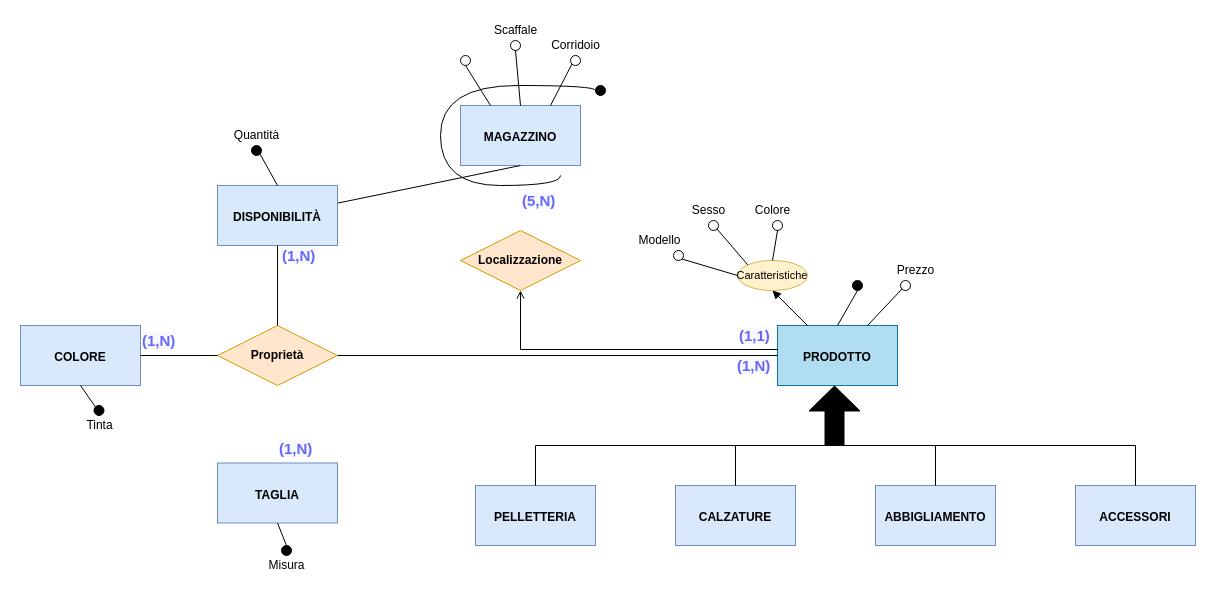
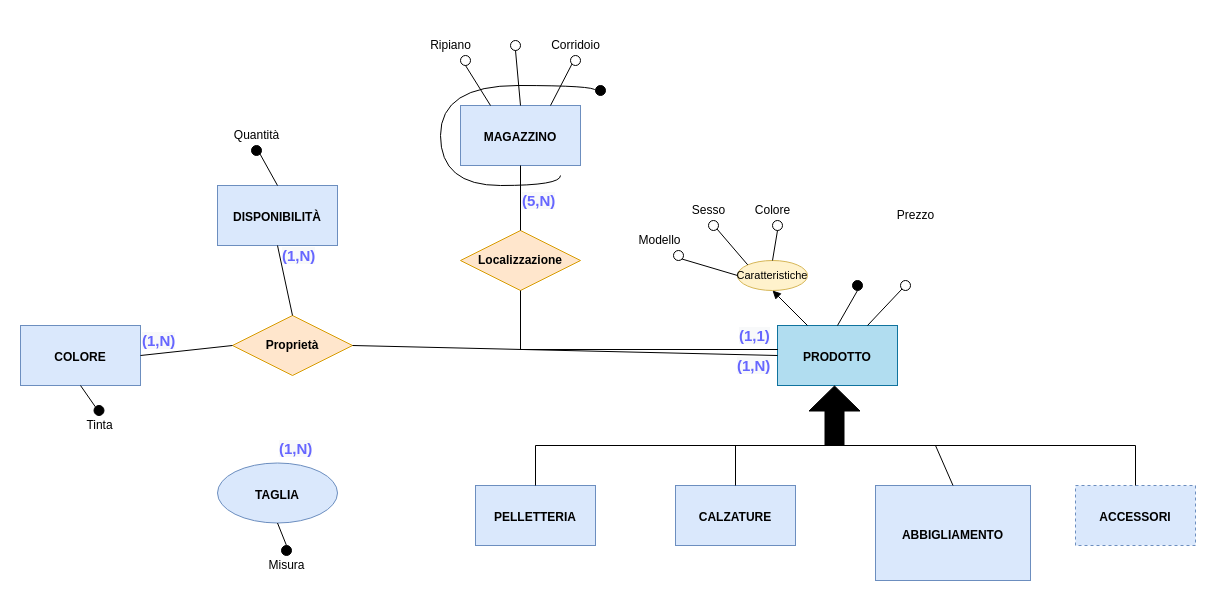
node "Scaffale": removed
node "Ripiano": added
edge "MAGAZZINO" -- "DISPONIBILITÀ": now "MAGAZZINO" -- "Localizzazione"
node "Prezzo": moved (916, 271) -> (916, 216)
edge "PRODOTTO" -> "Localizzazione": arrowhead open -> none
node "Proprietà": moved (278, 356) -> (293, 346)
node "TAGLIA": shape rectangle -> ellipse
node "ABBIGLIAMENTO": size 120x60 -> 155x95
node "ACCESSORI": style solid -> dashed
